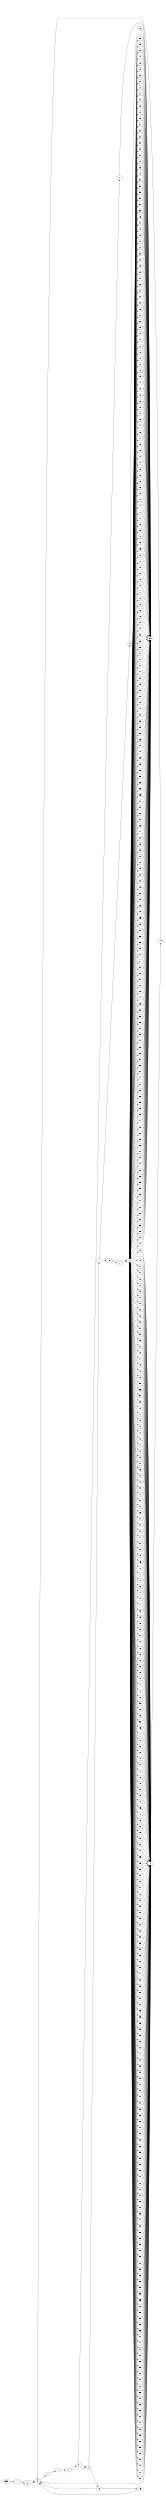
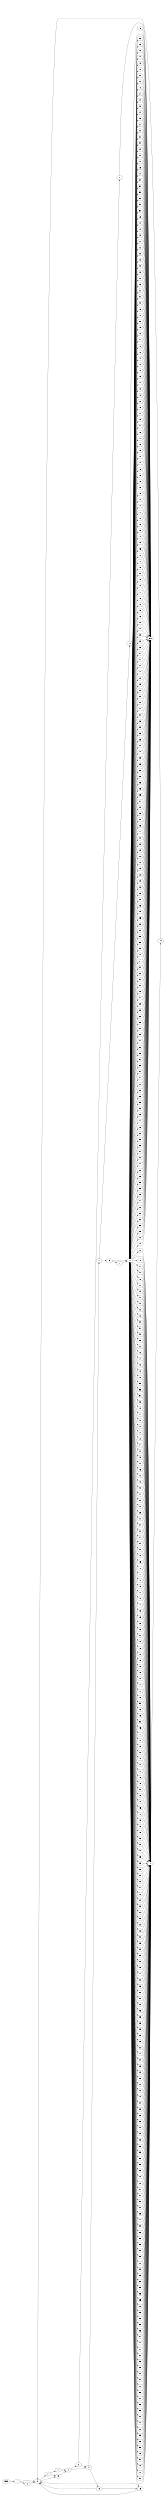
edge "16" -> "159": now "16" -> "15"
node "5": added
